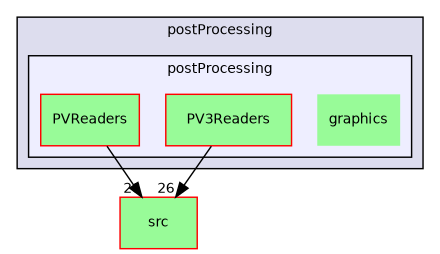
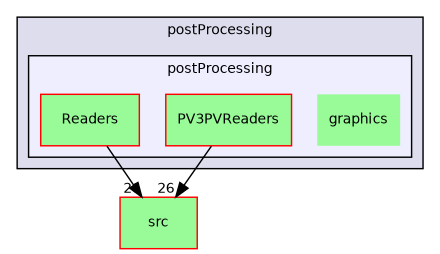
node "PVReaders": label "PVReaders" -> "Readers"
node "PV3Readers": label "PV3Readers" -> "PV3PVReaders"
